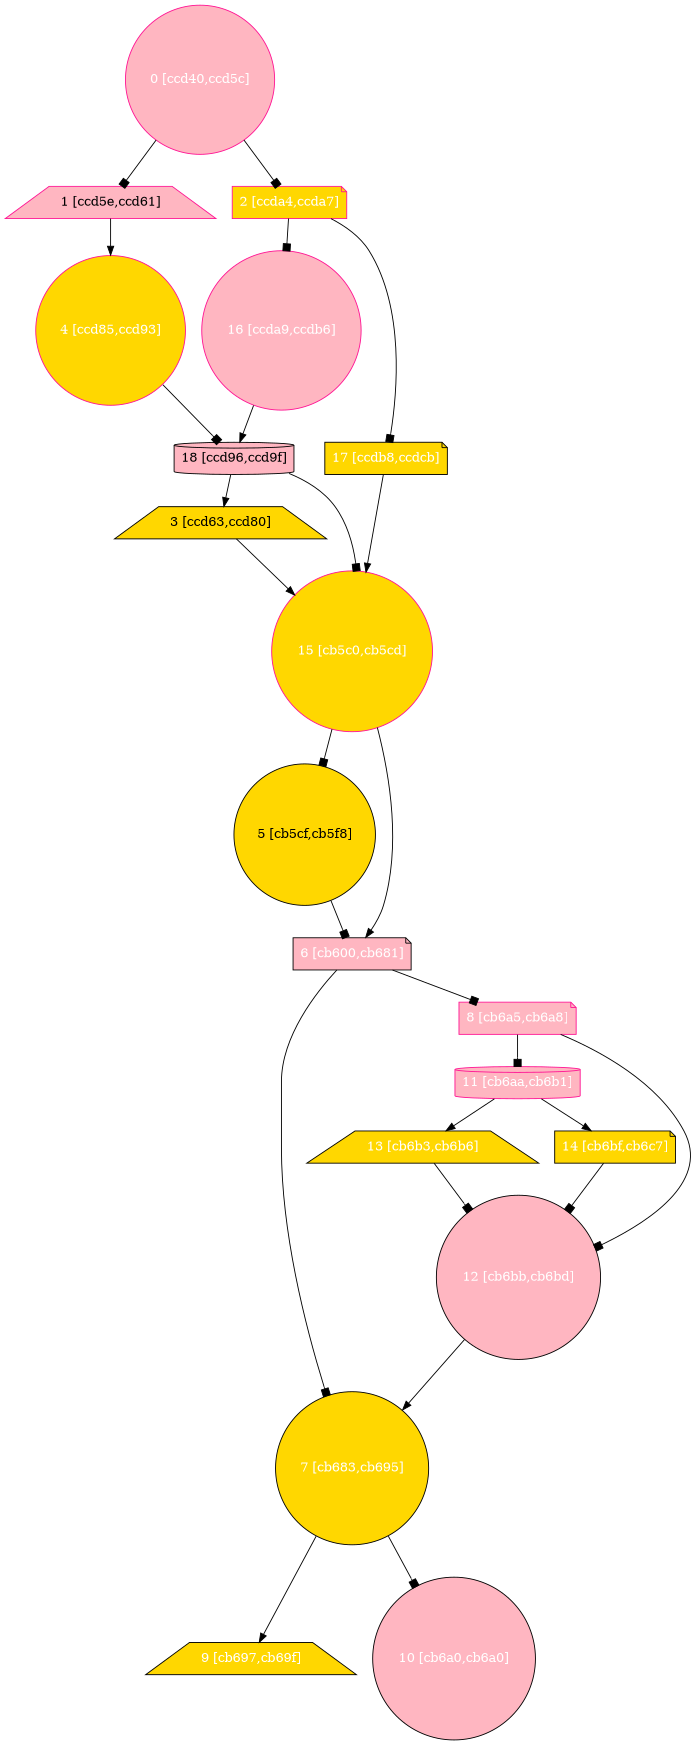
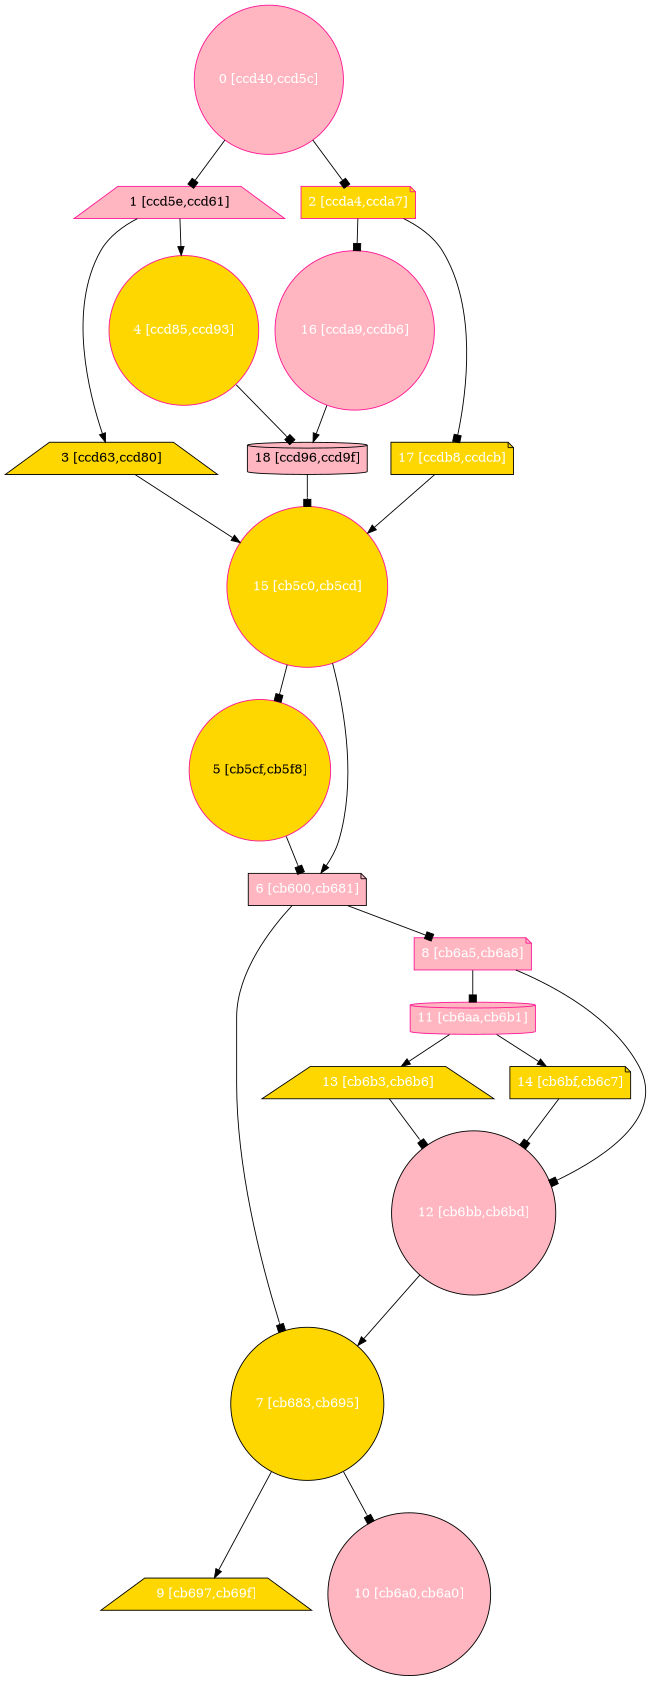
edge "18 [ccd96,ccd9f]" -> "3 [ccd63,ccd80]": now "1 [ccd5e,ccd61]" -> "3 [ccd63,ccd80]"
node "5 [cb5cf,cb5f8]": color black -> deeppink
